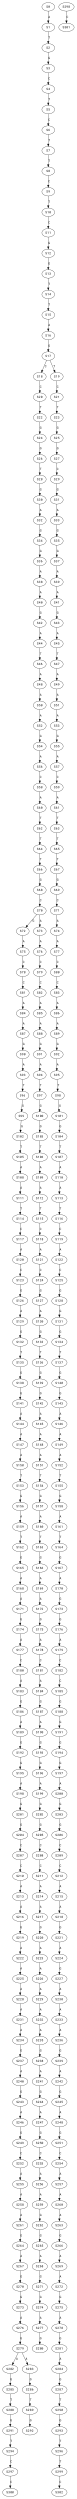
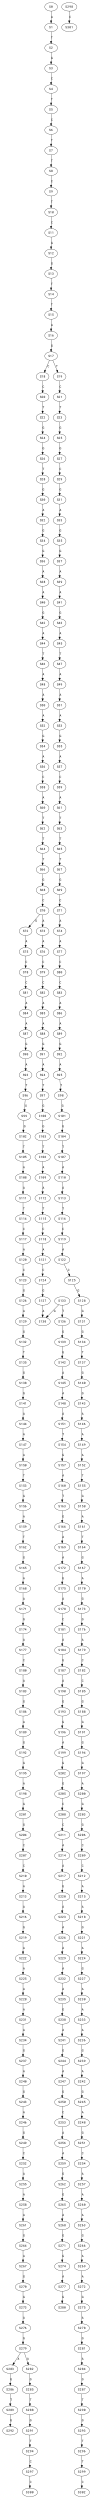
edge "S130" -> "S133": reversed
